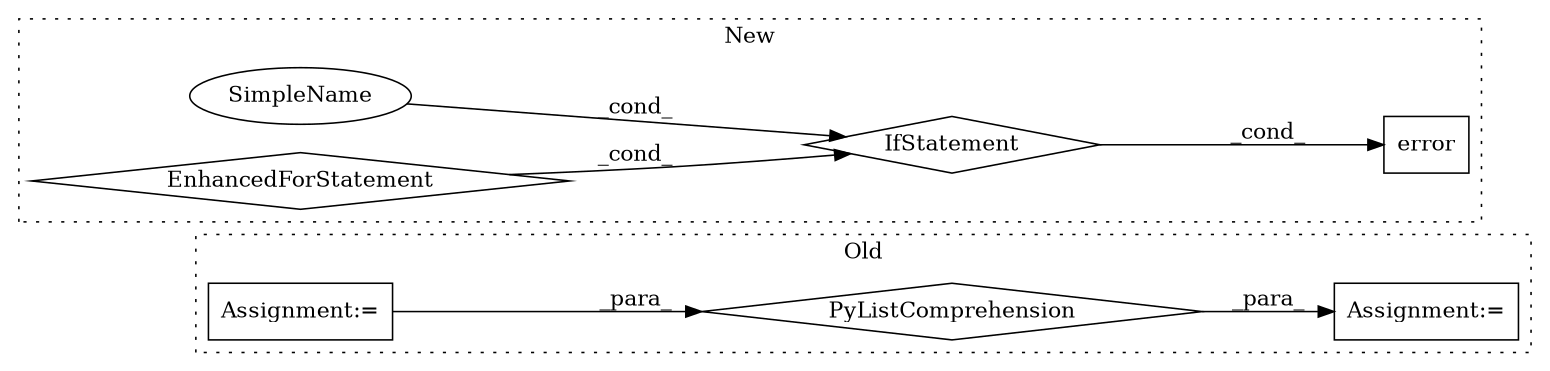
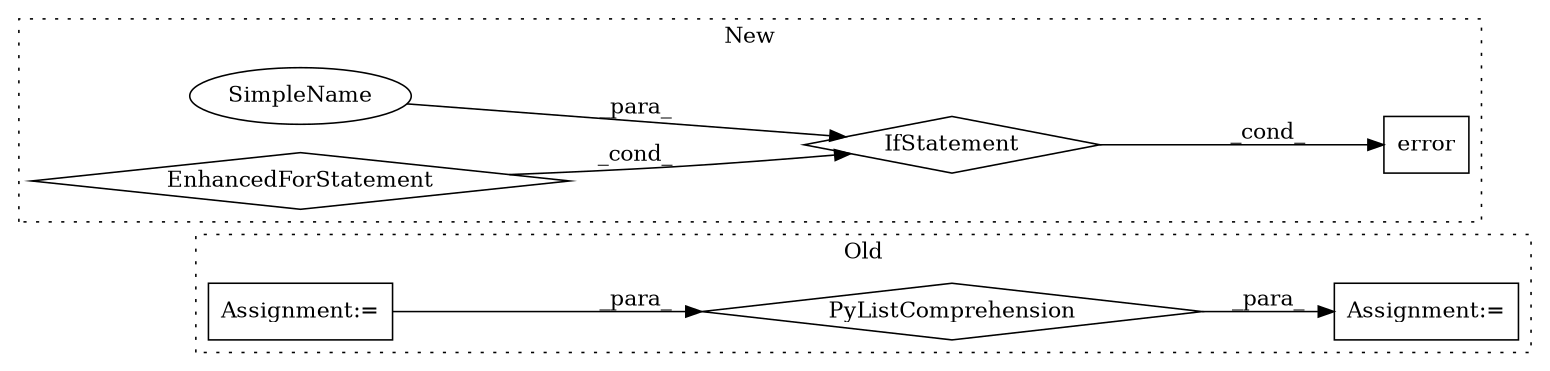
edge "SimpleName" -> "IfStatement": label "_cond_" -> "_para_"
